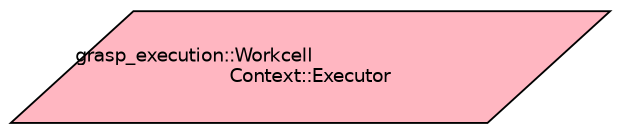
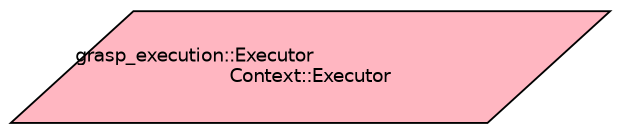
node "grasp_execution::Workcell Context::Executor": label "grasp_execution::Workcell Context::Executor" -> "grasp_execution::Executor Context::Executor"
